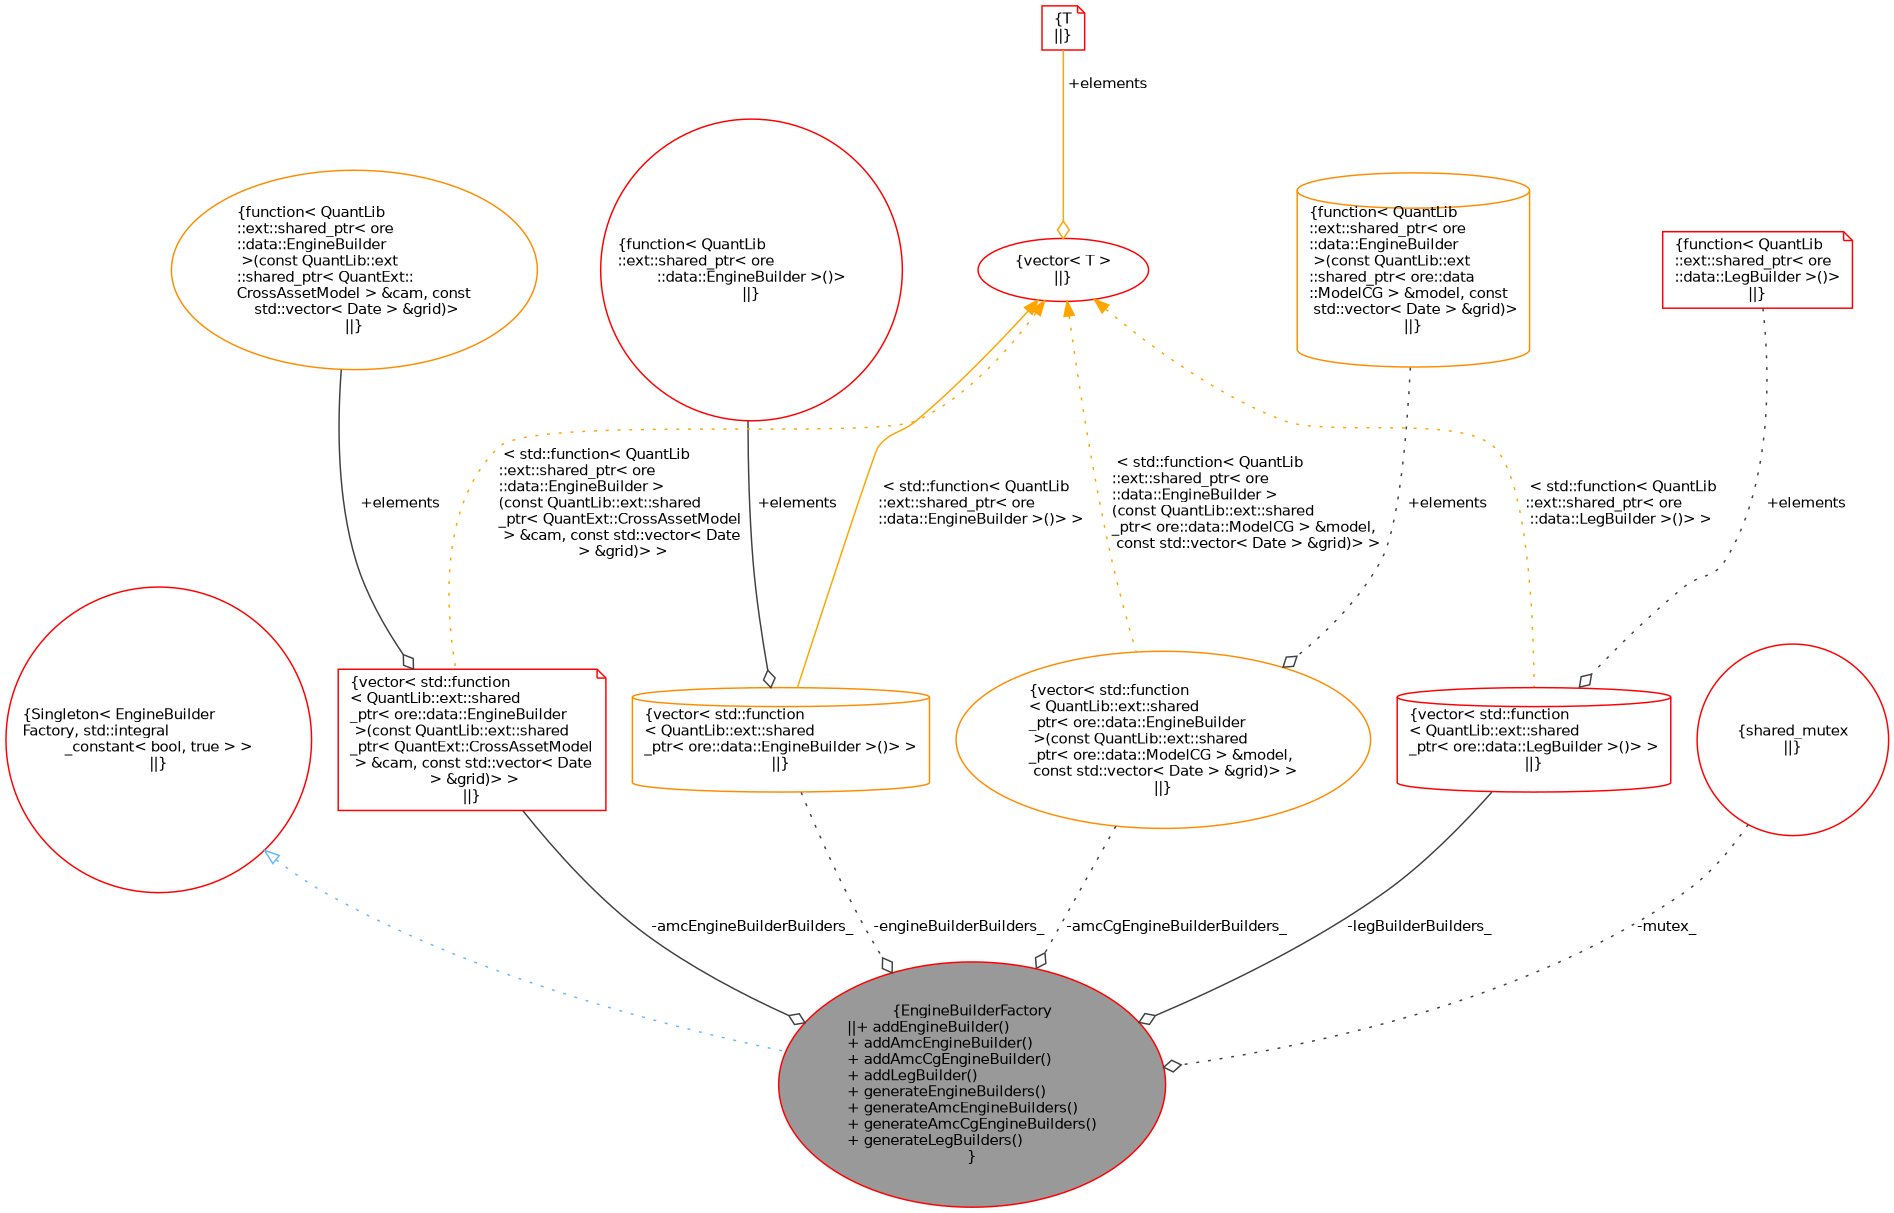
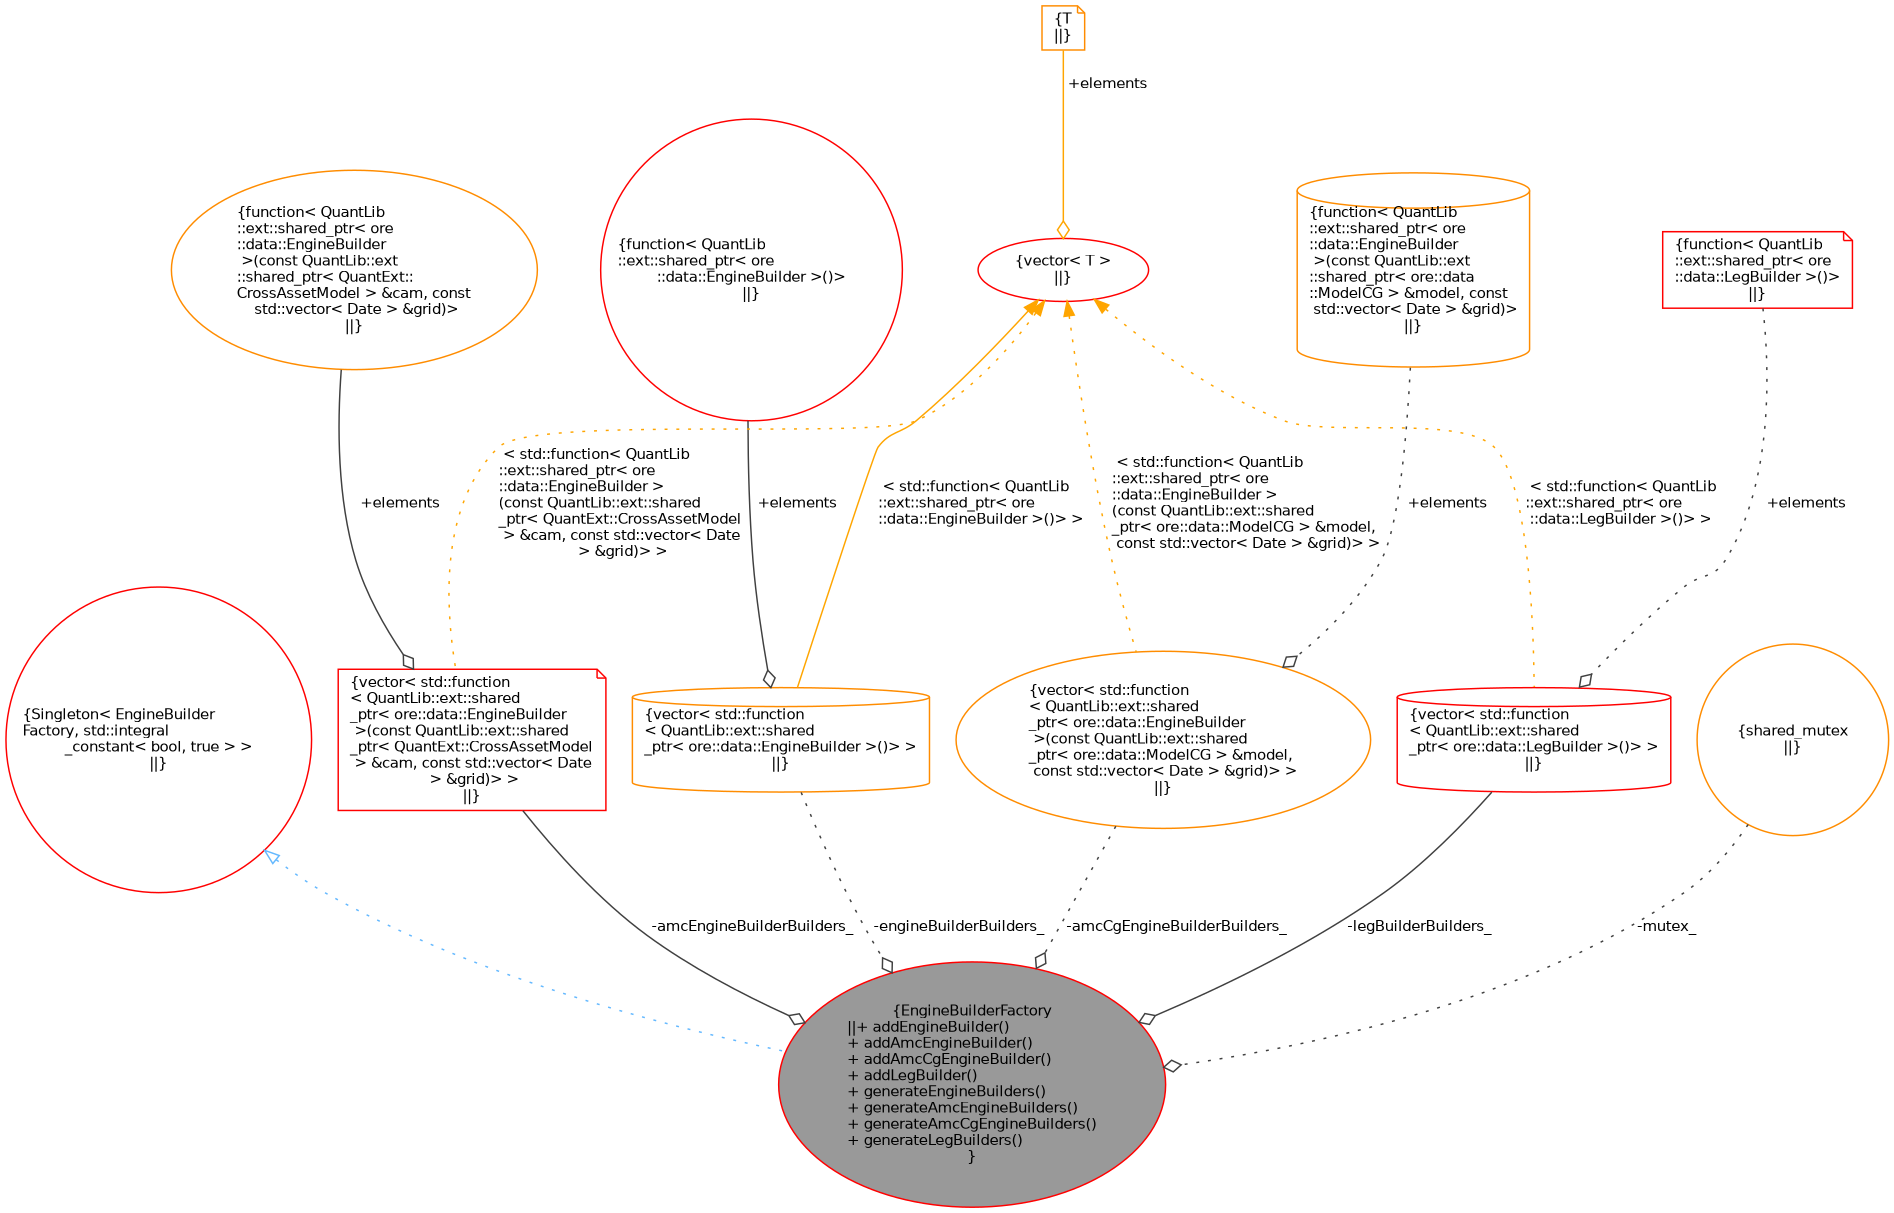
node "{T ||}": color red -> darkorange
node "{shared_mutex ||}": color red -> darkorange
